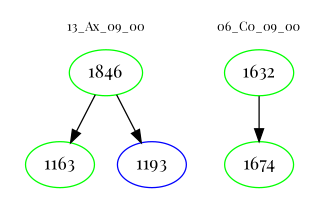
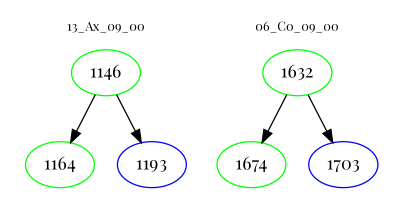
node "1846": label "1846" -> "1146"
node "1163": label "1163" -> "1164"
node "1703": added
